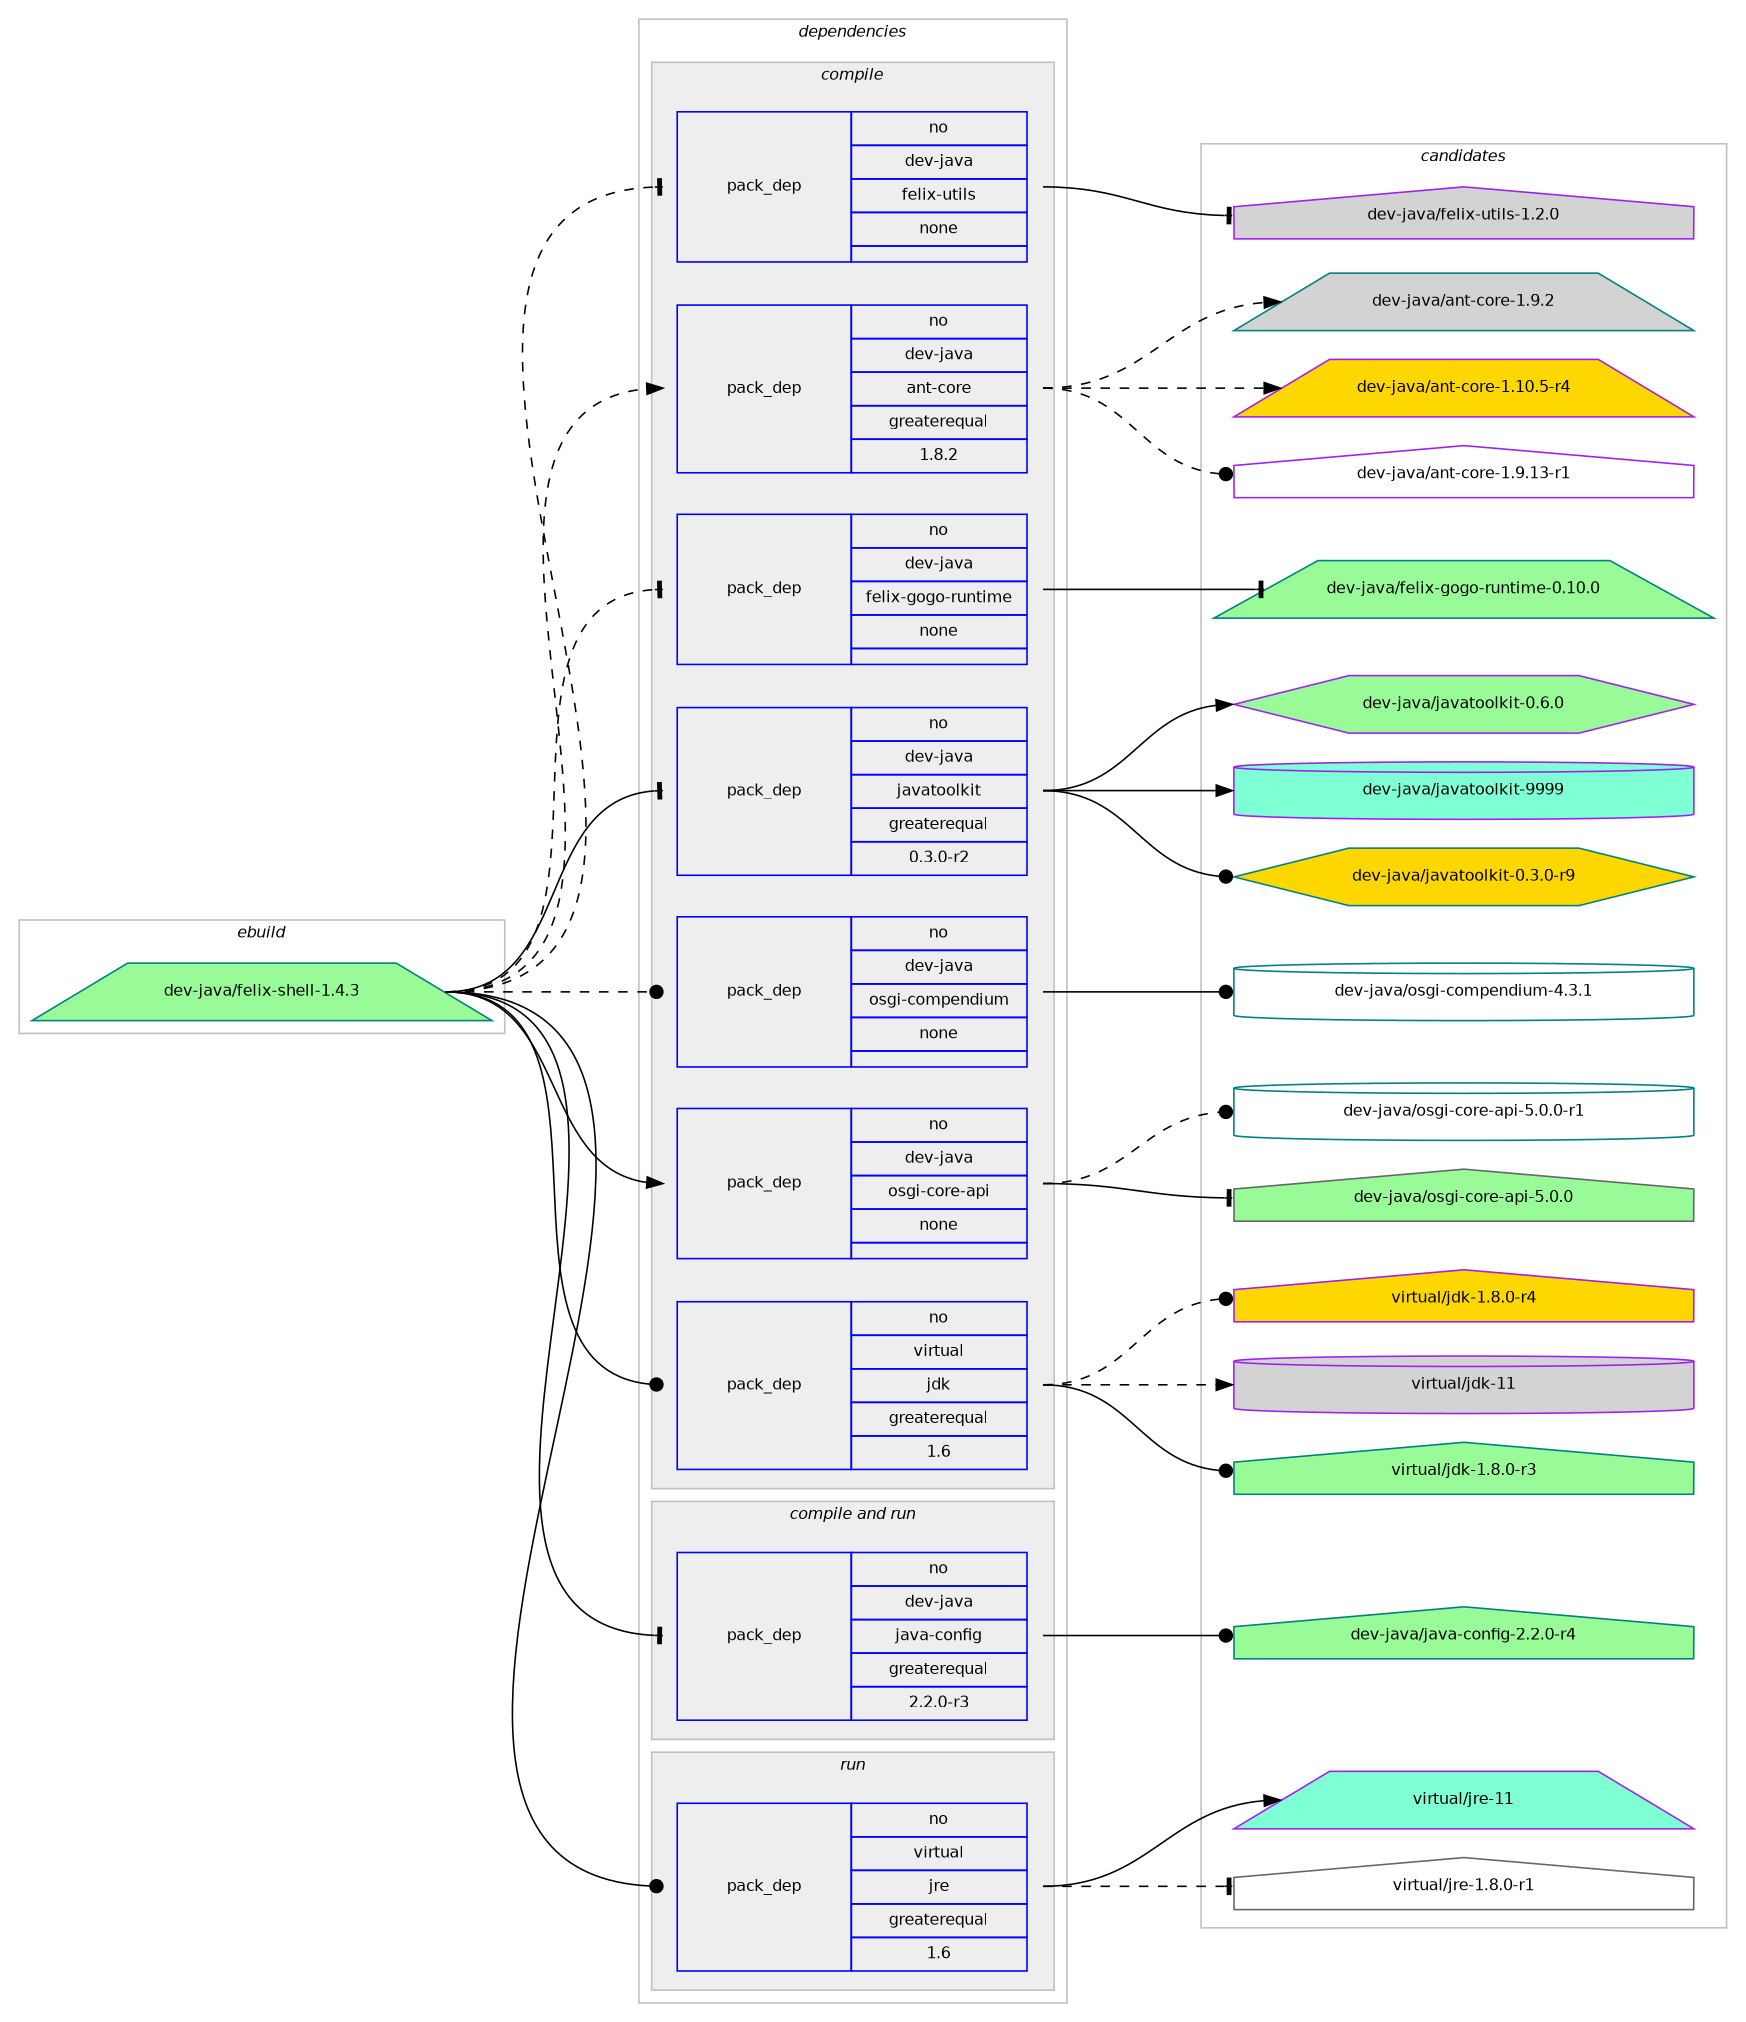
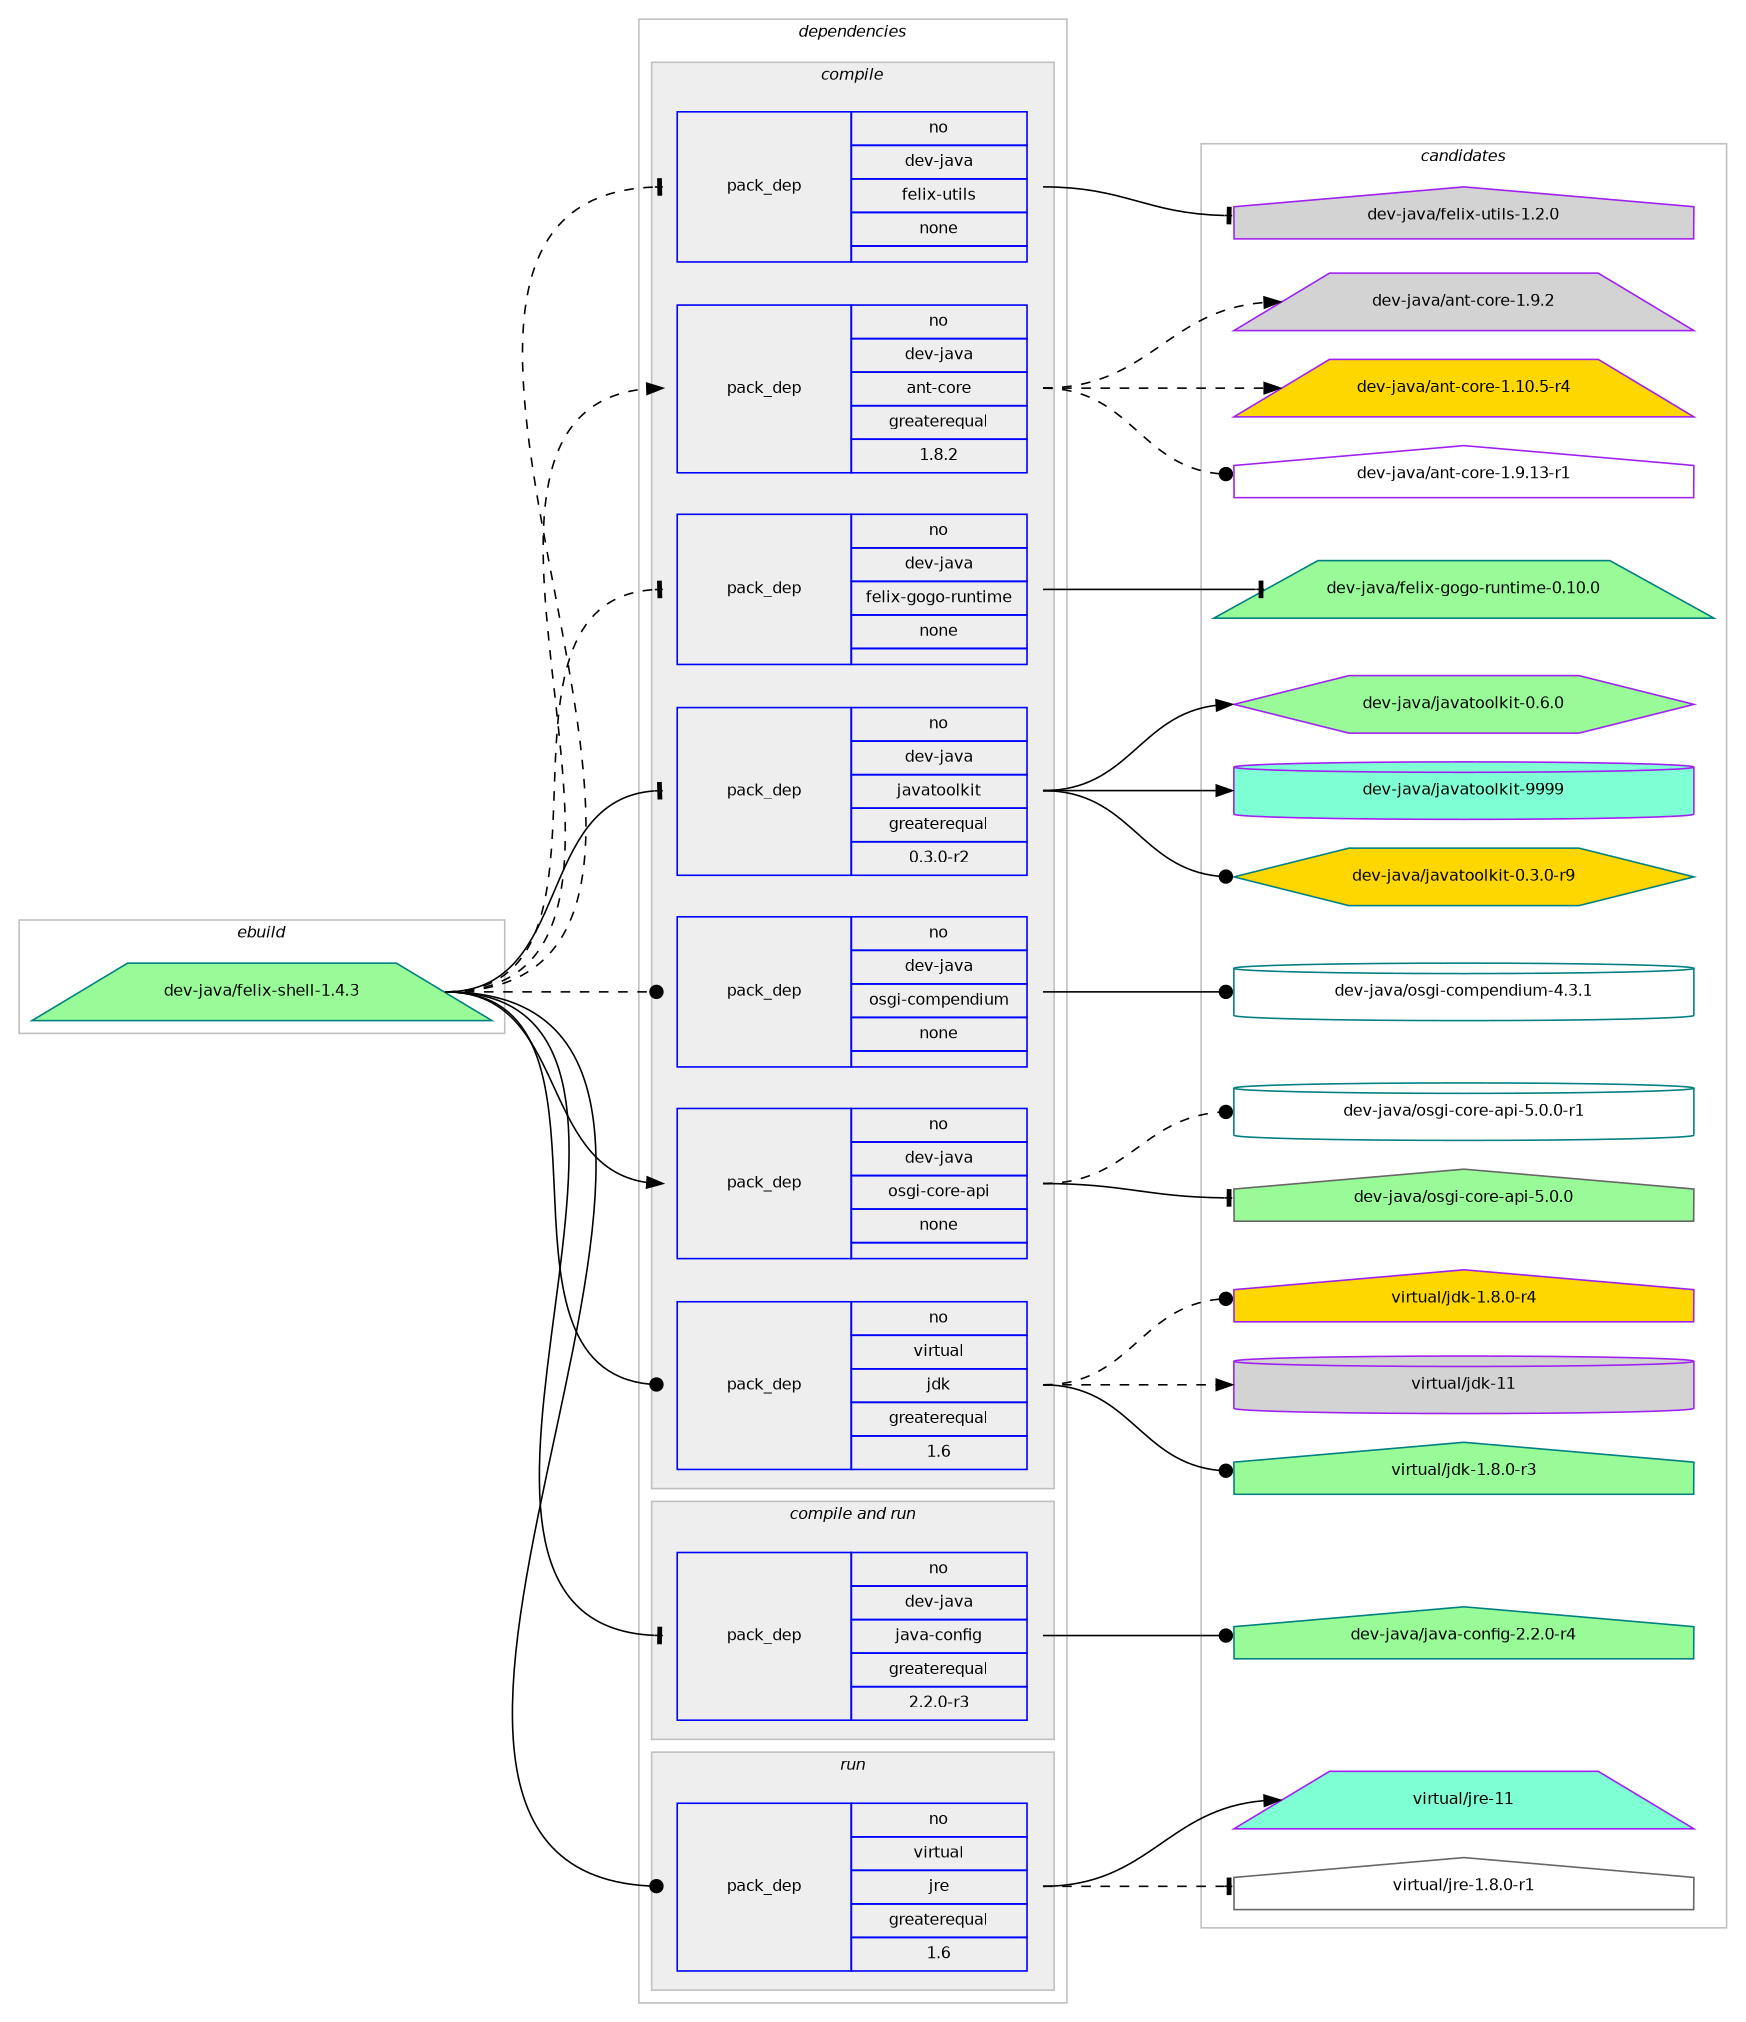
node "dev-java/ant-core-1.9.2": color teal -> purple
